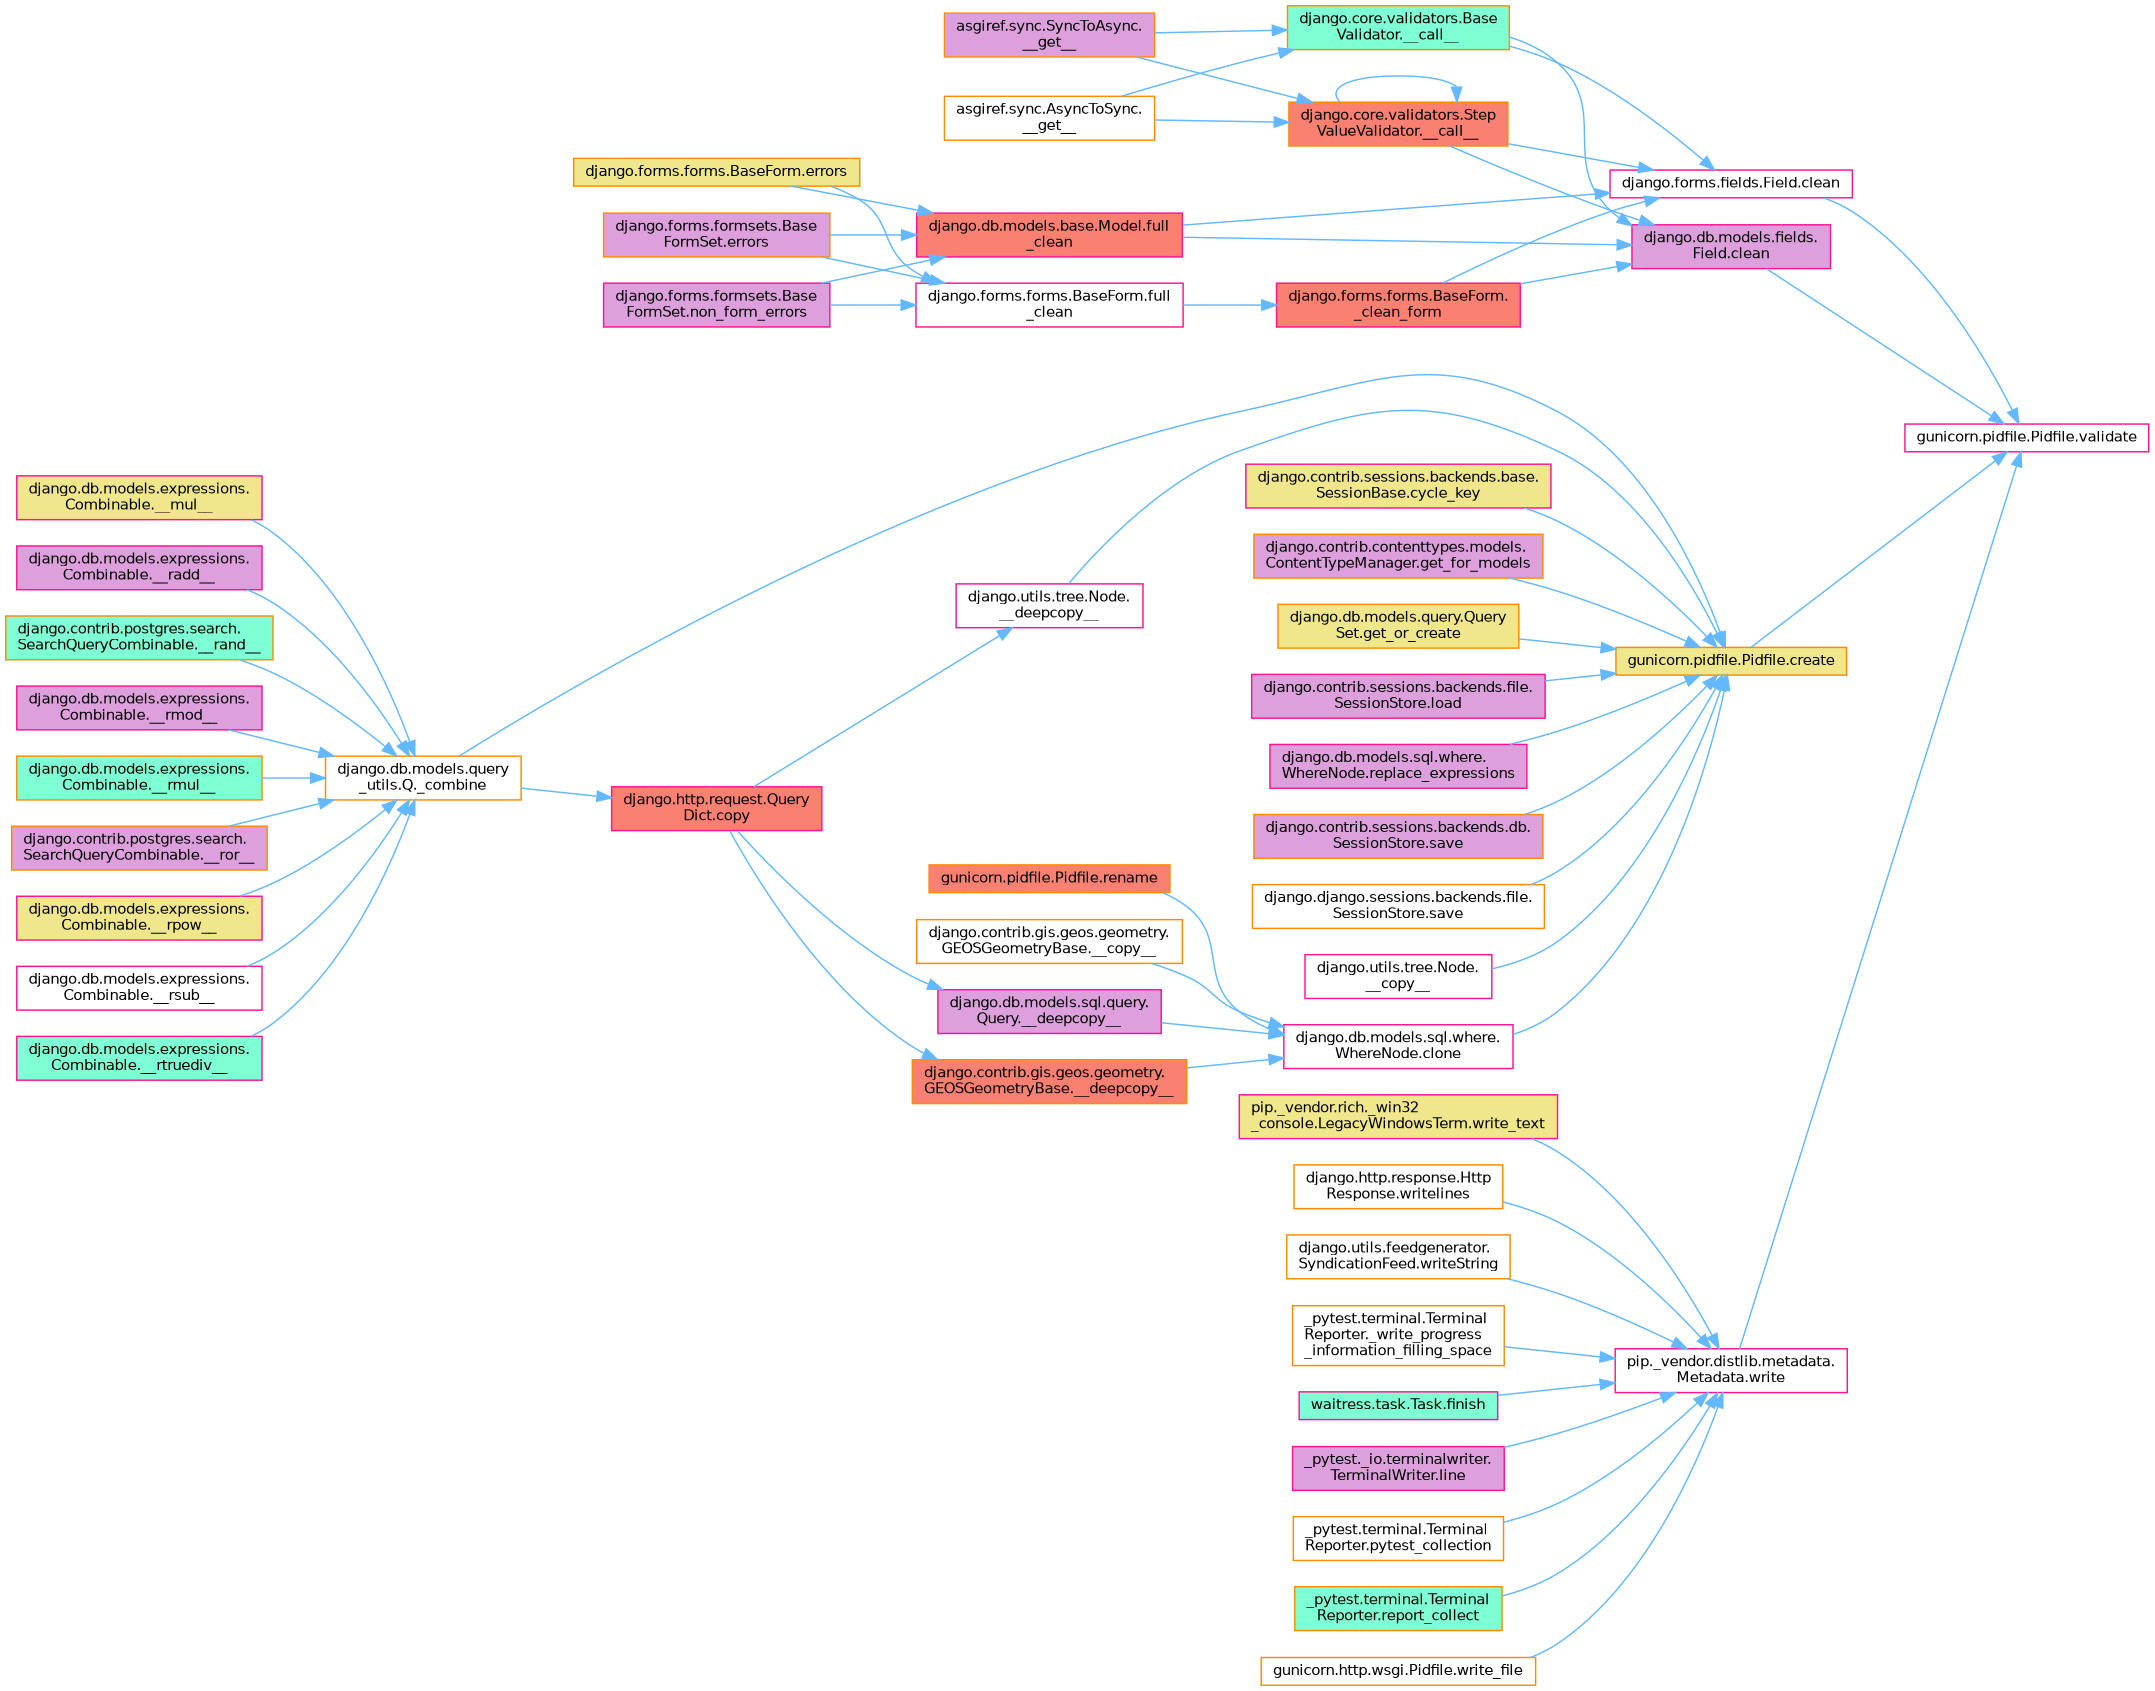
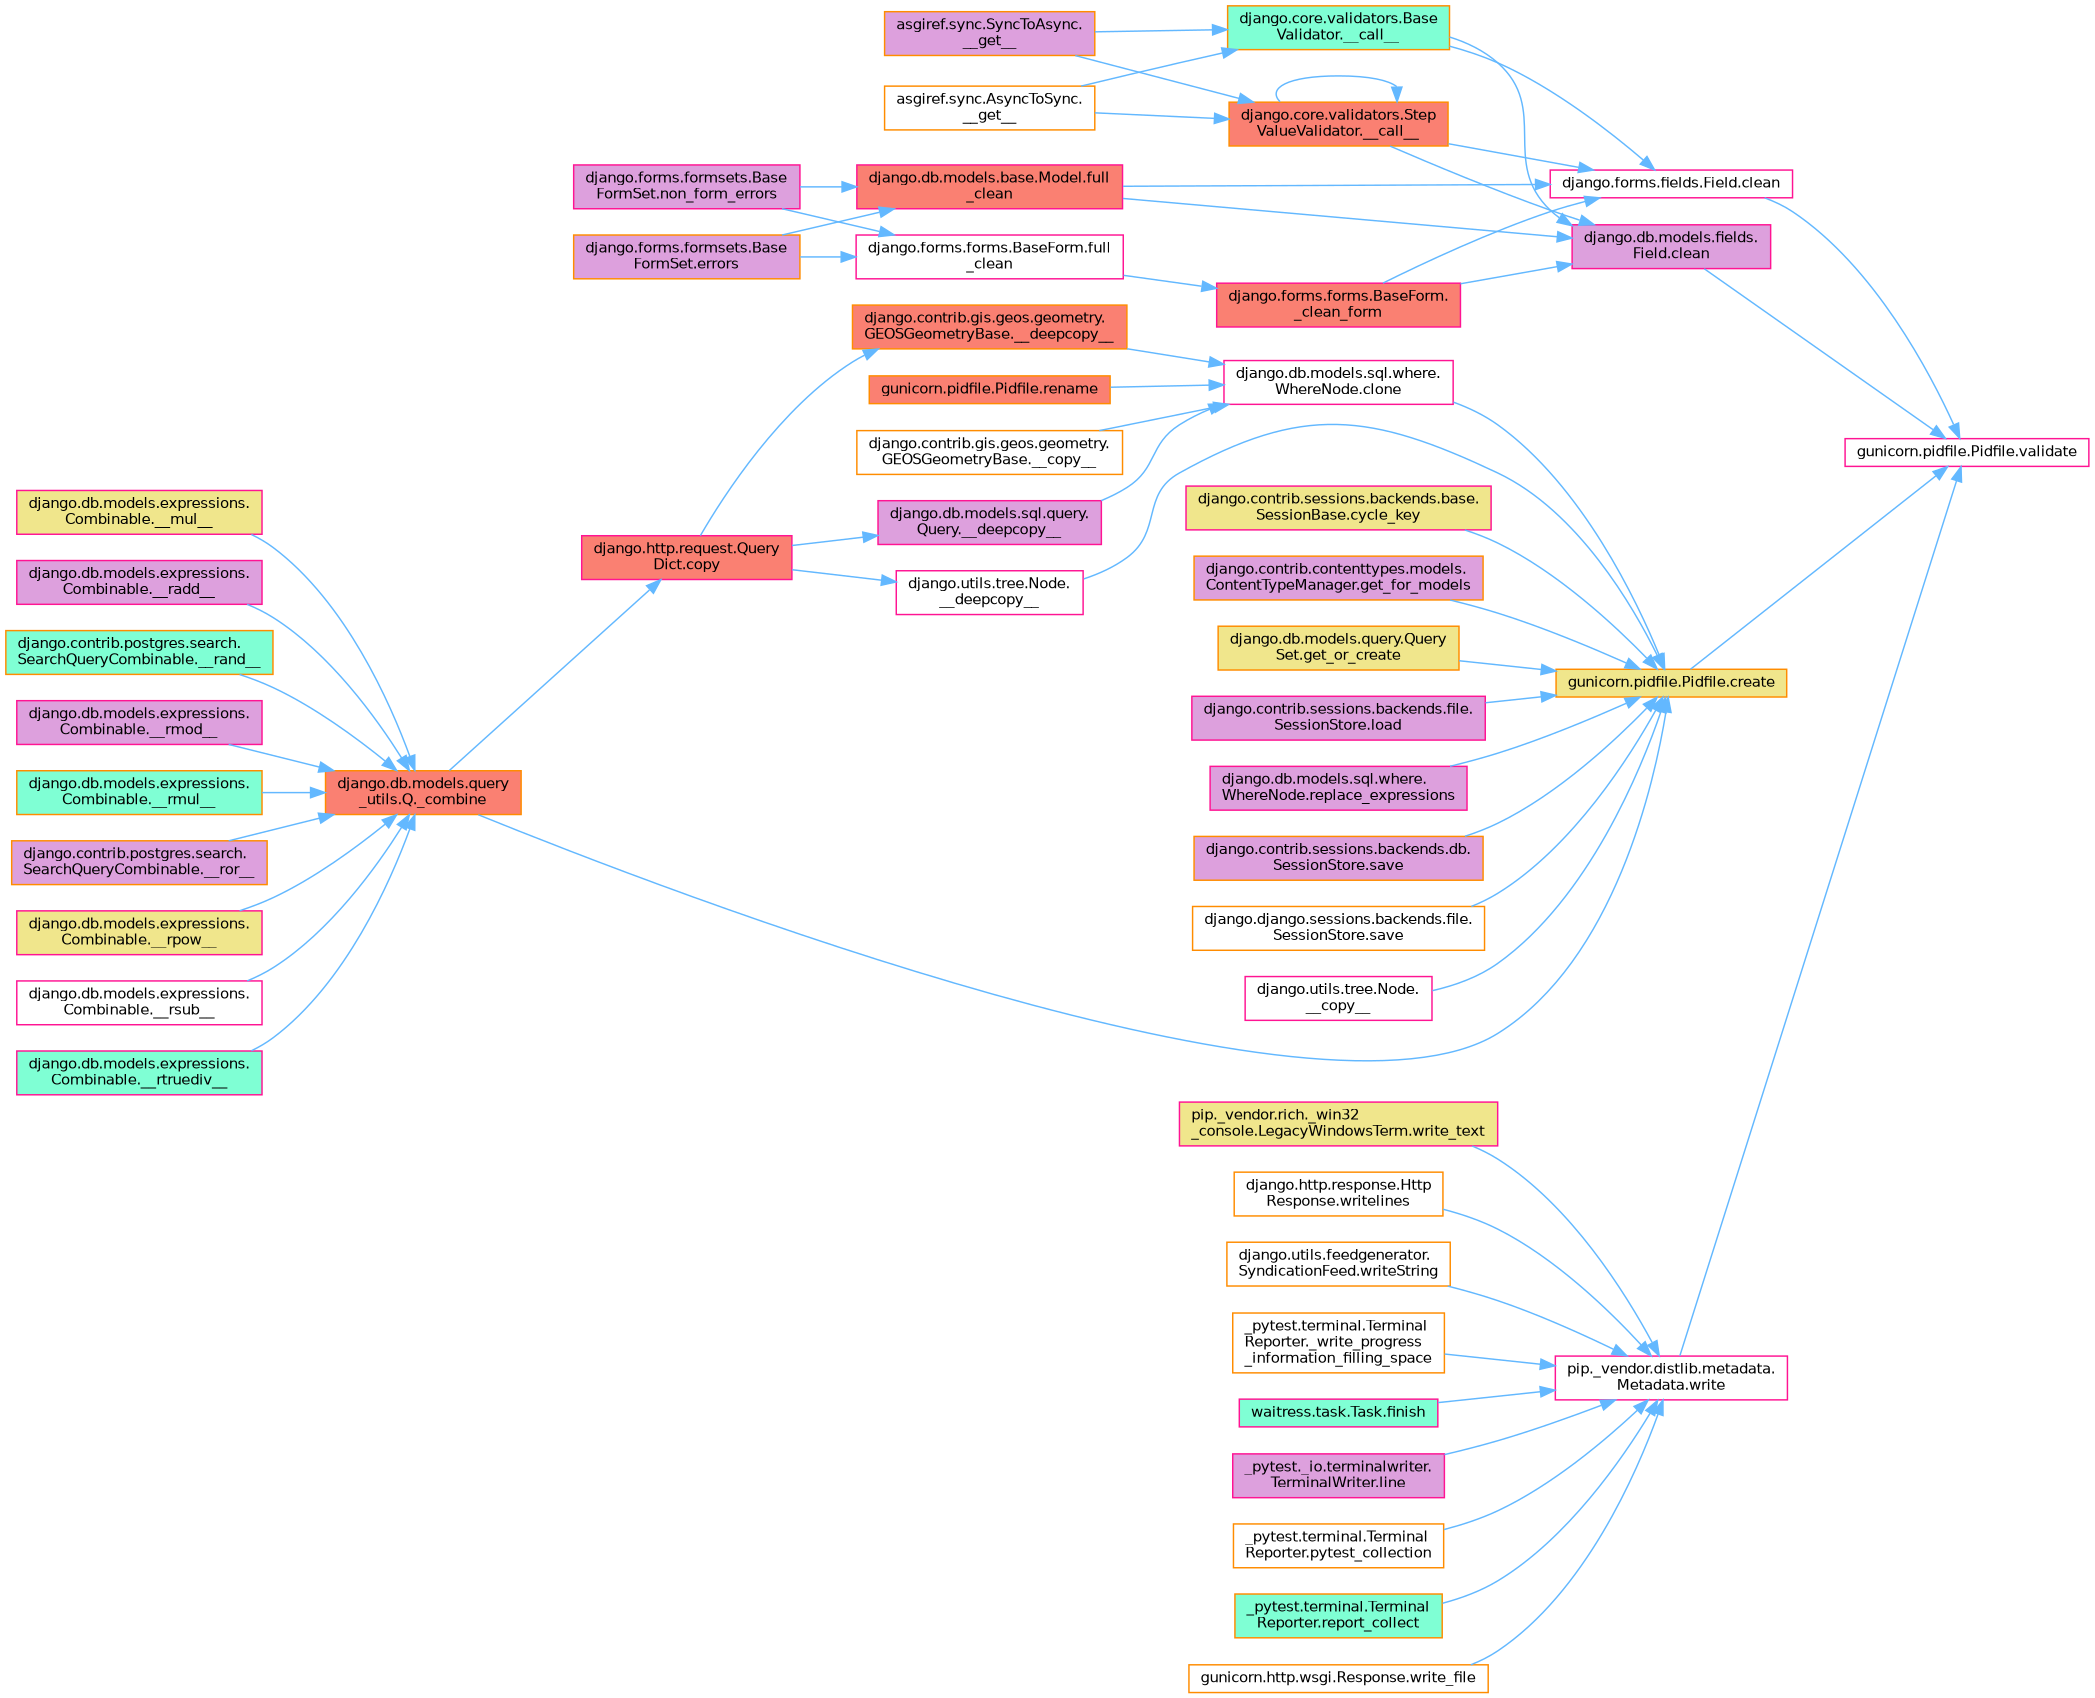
node "django.forms.forms.BaseForm.errors": removed
node "django.db.models.query _utils.Q._combine": fillcolor white -> salmon
node "gunicorn.http.wsgi.Pidfile.write_file": label "gunicorn.http.wsgi.Pidfile.write_file" -> "gunicorn.http.wsgi.Response.write_file"
